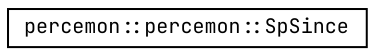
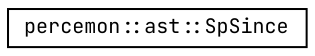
node "percemon::percemon::SpSince": label "percemon::percemon::SpSince" -> "percemon::ast::SpSince"
